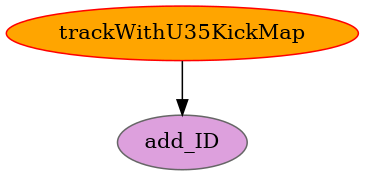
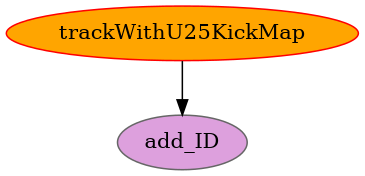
node "trackWithU35KickMap": label "trackWithU35KickMap" -> "trackWithU25KickMap"
